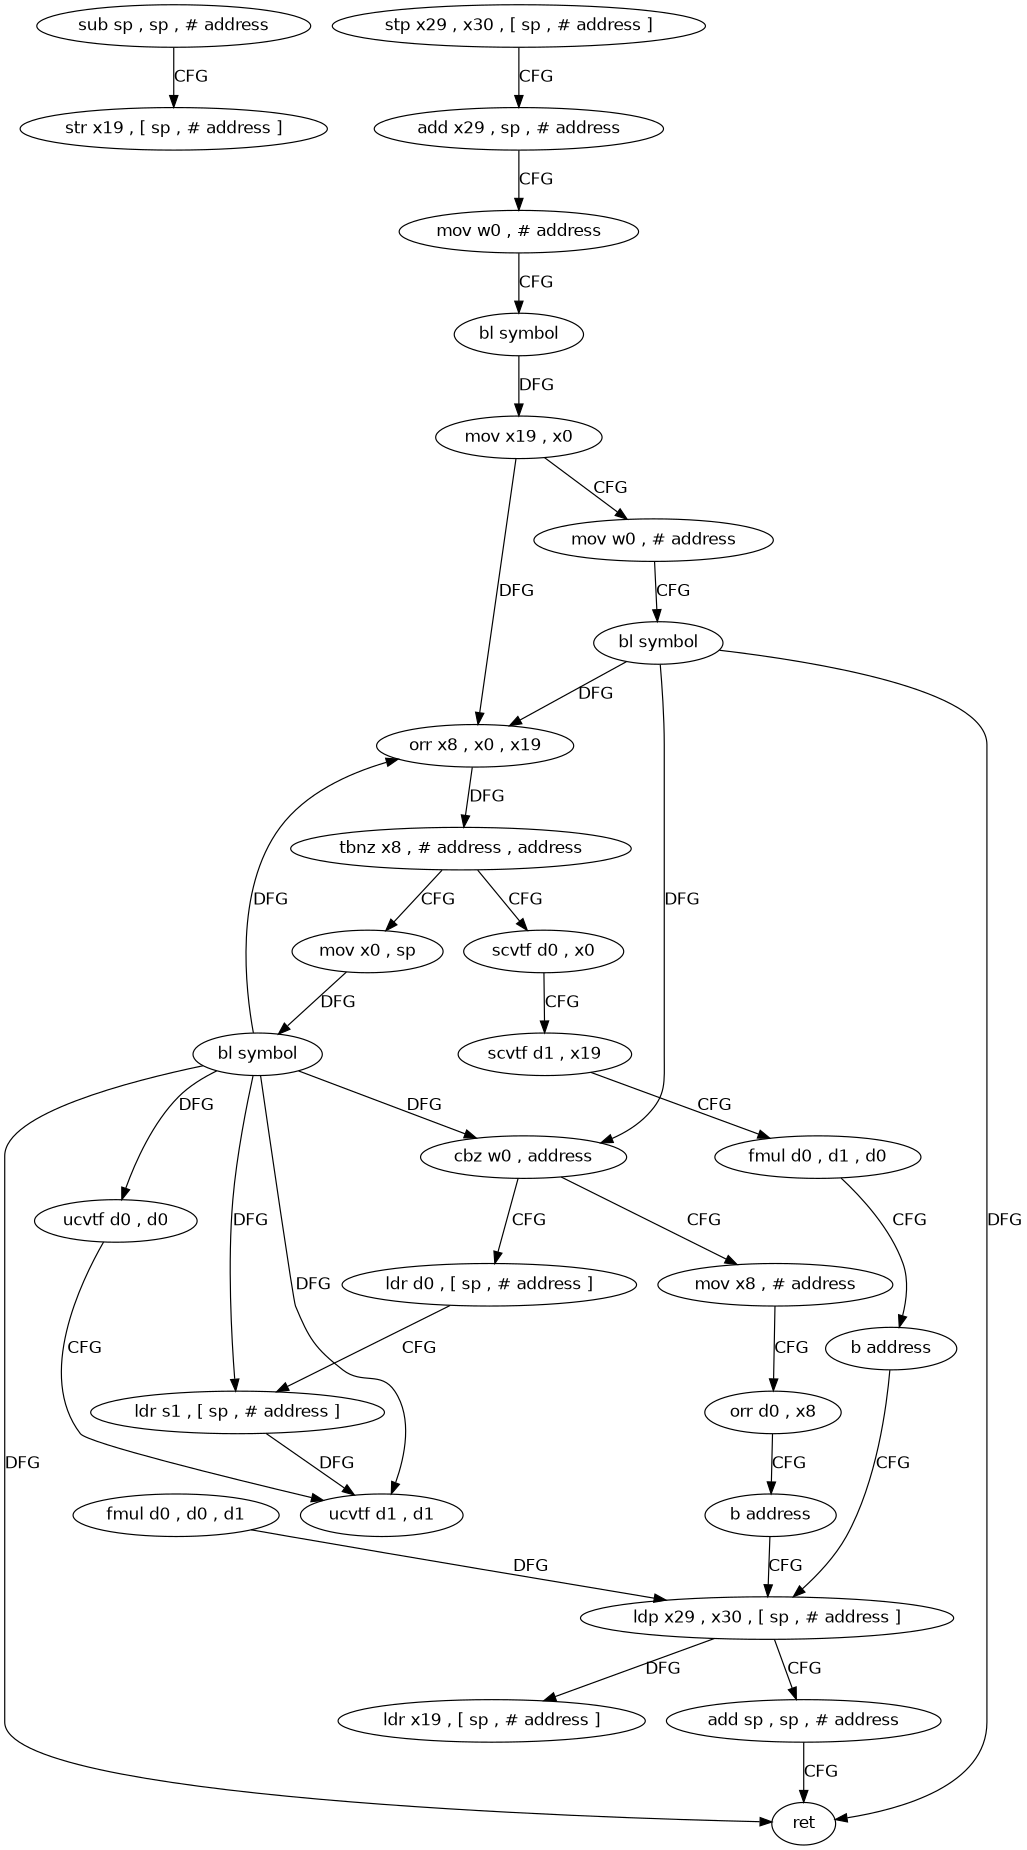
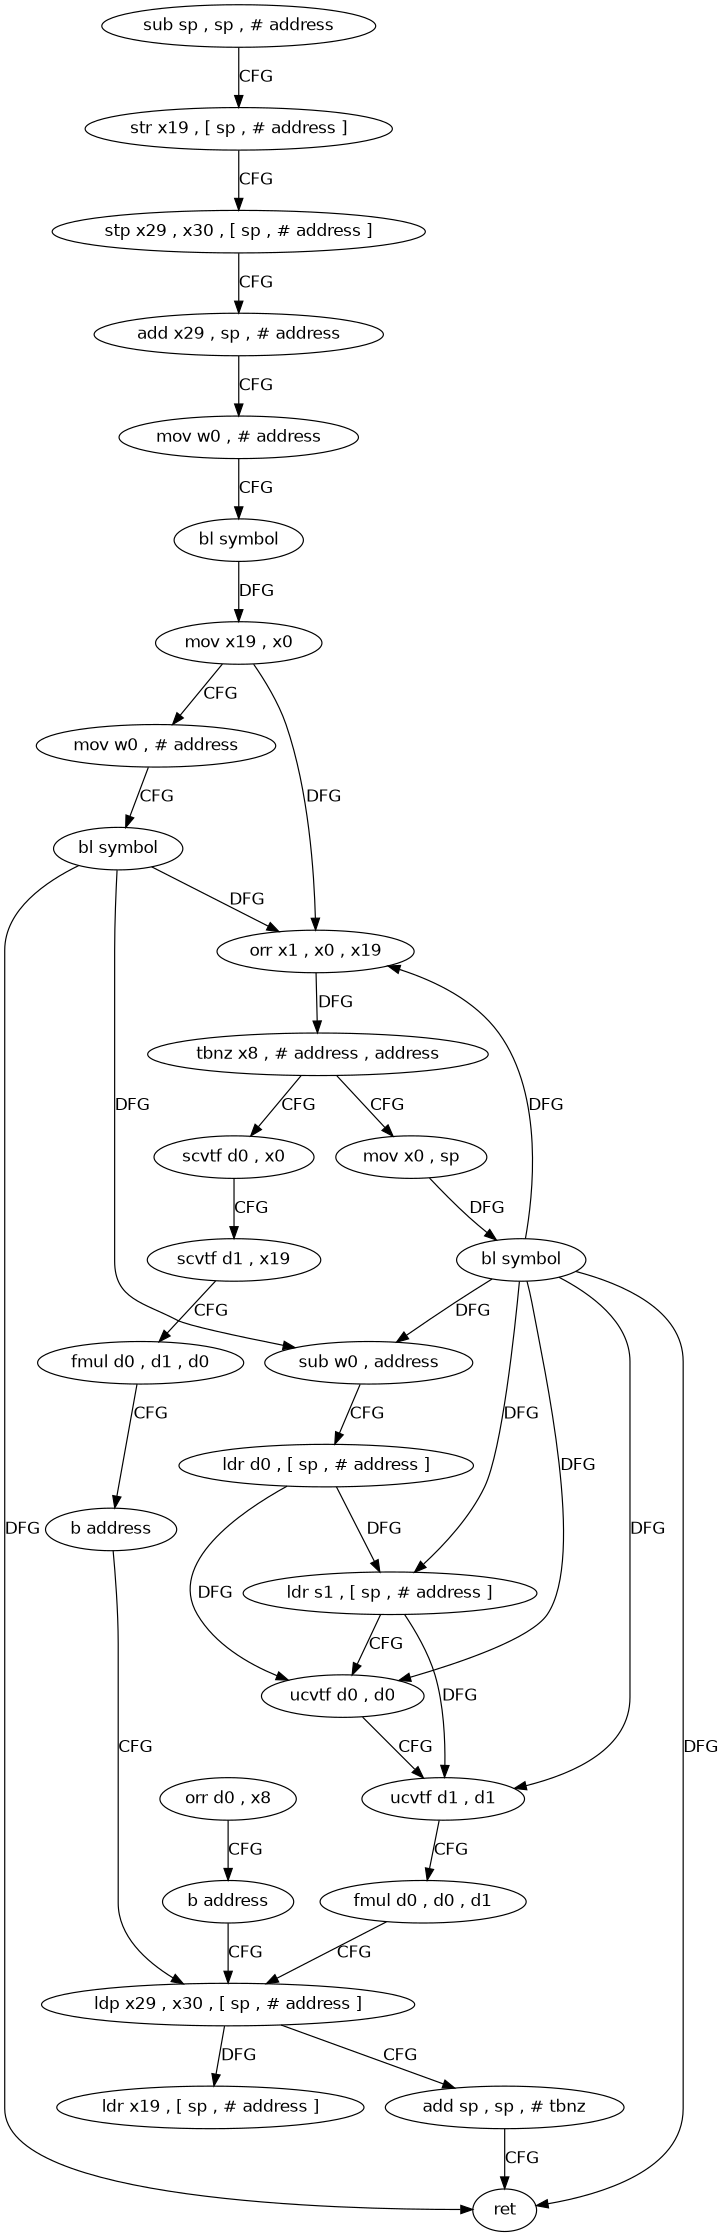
edge "str x19 , [ sp , # address ]" -> "stp x29 , x30 , [ sp , # address ]": added, label "CFG"
node "orr x8 , x0 , x19": label "orr x8 , x0 , x19" -> "orr x1 , x0 , x19"
node "cbz w0 , address": label "cbz w0 , address" -> "sub w0 , address"
node "mov x8 , # address": removed
edge "ldr d0 , [ sp , # address ]" -> "ldr s1 , [ sp , # address ]": label "CFG" -> "DFG"
edge "fmul d0 , d0 , d1" -> "ldp x29 , x30 , [ sp , # address ]": label "DFG" -> "CFG"
edge "ldr d0 , [ sp , # address ]" -> "ucvtf d0 , d0": added, label "DFG"
edge "ldr s1 , [ sp , # address ]" -> "ucvtf d0 , d0": added, label "CFG"
node "add sp , sp , # address": label "add sp , sp , # address" -> "add sp , sp , # tbnz"
edge "ucvtf d1 , d1" -> "fmul d0 , d0 , d1": added, label "CFG"
